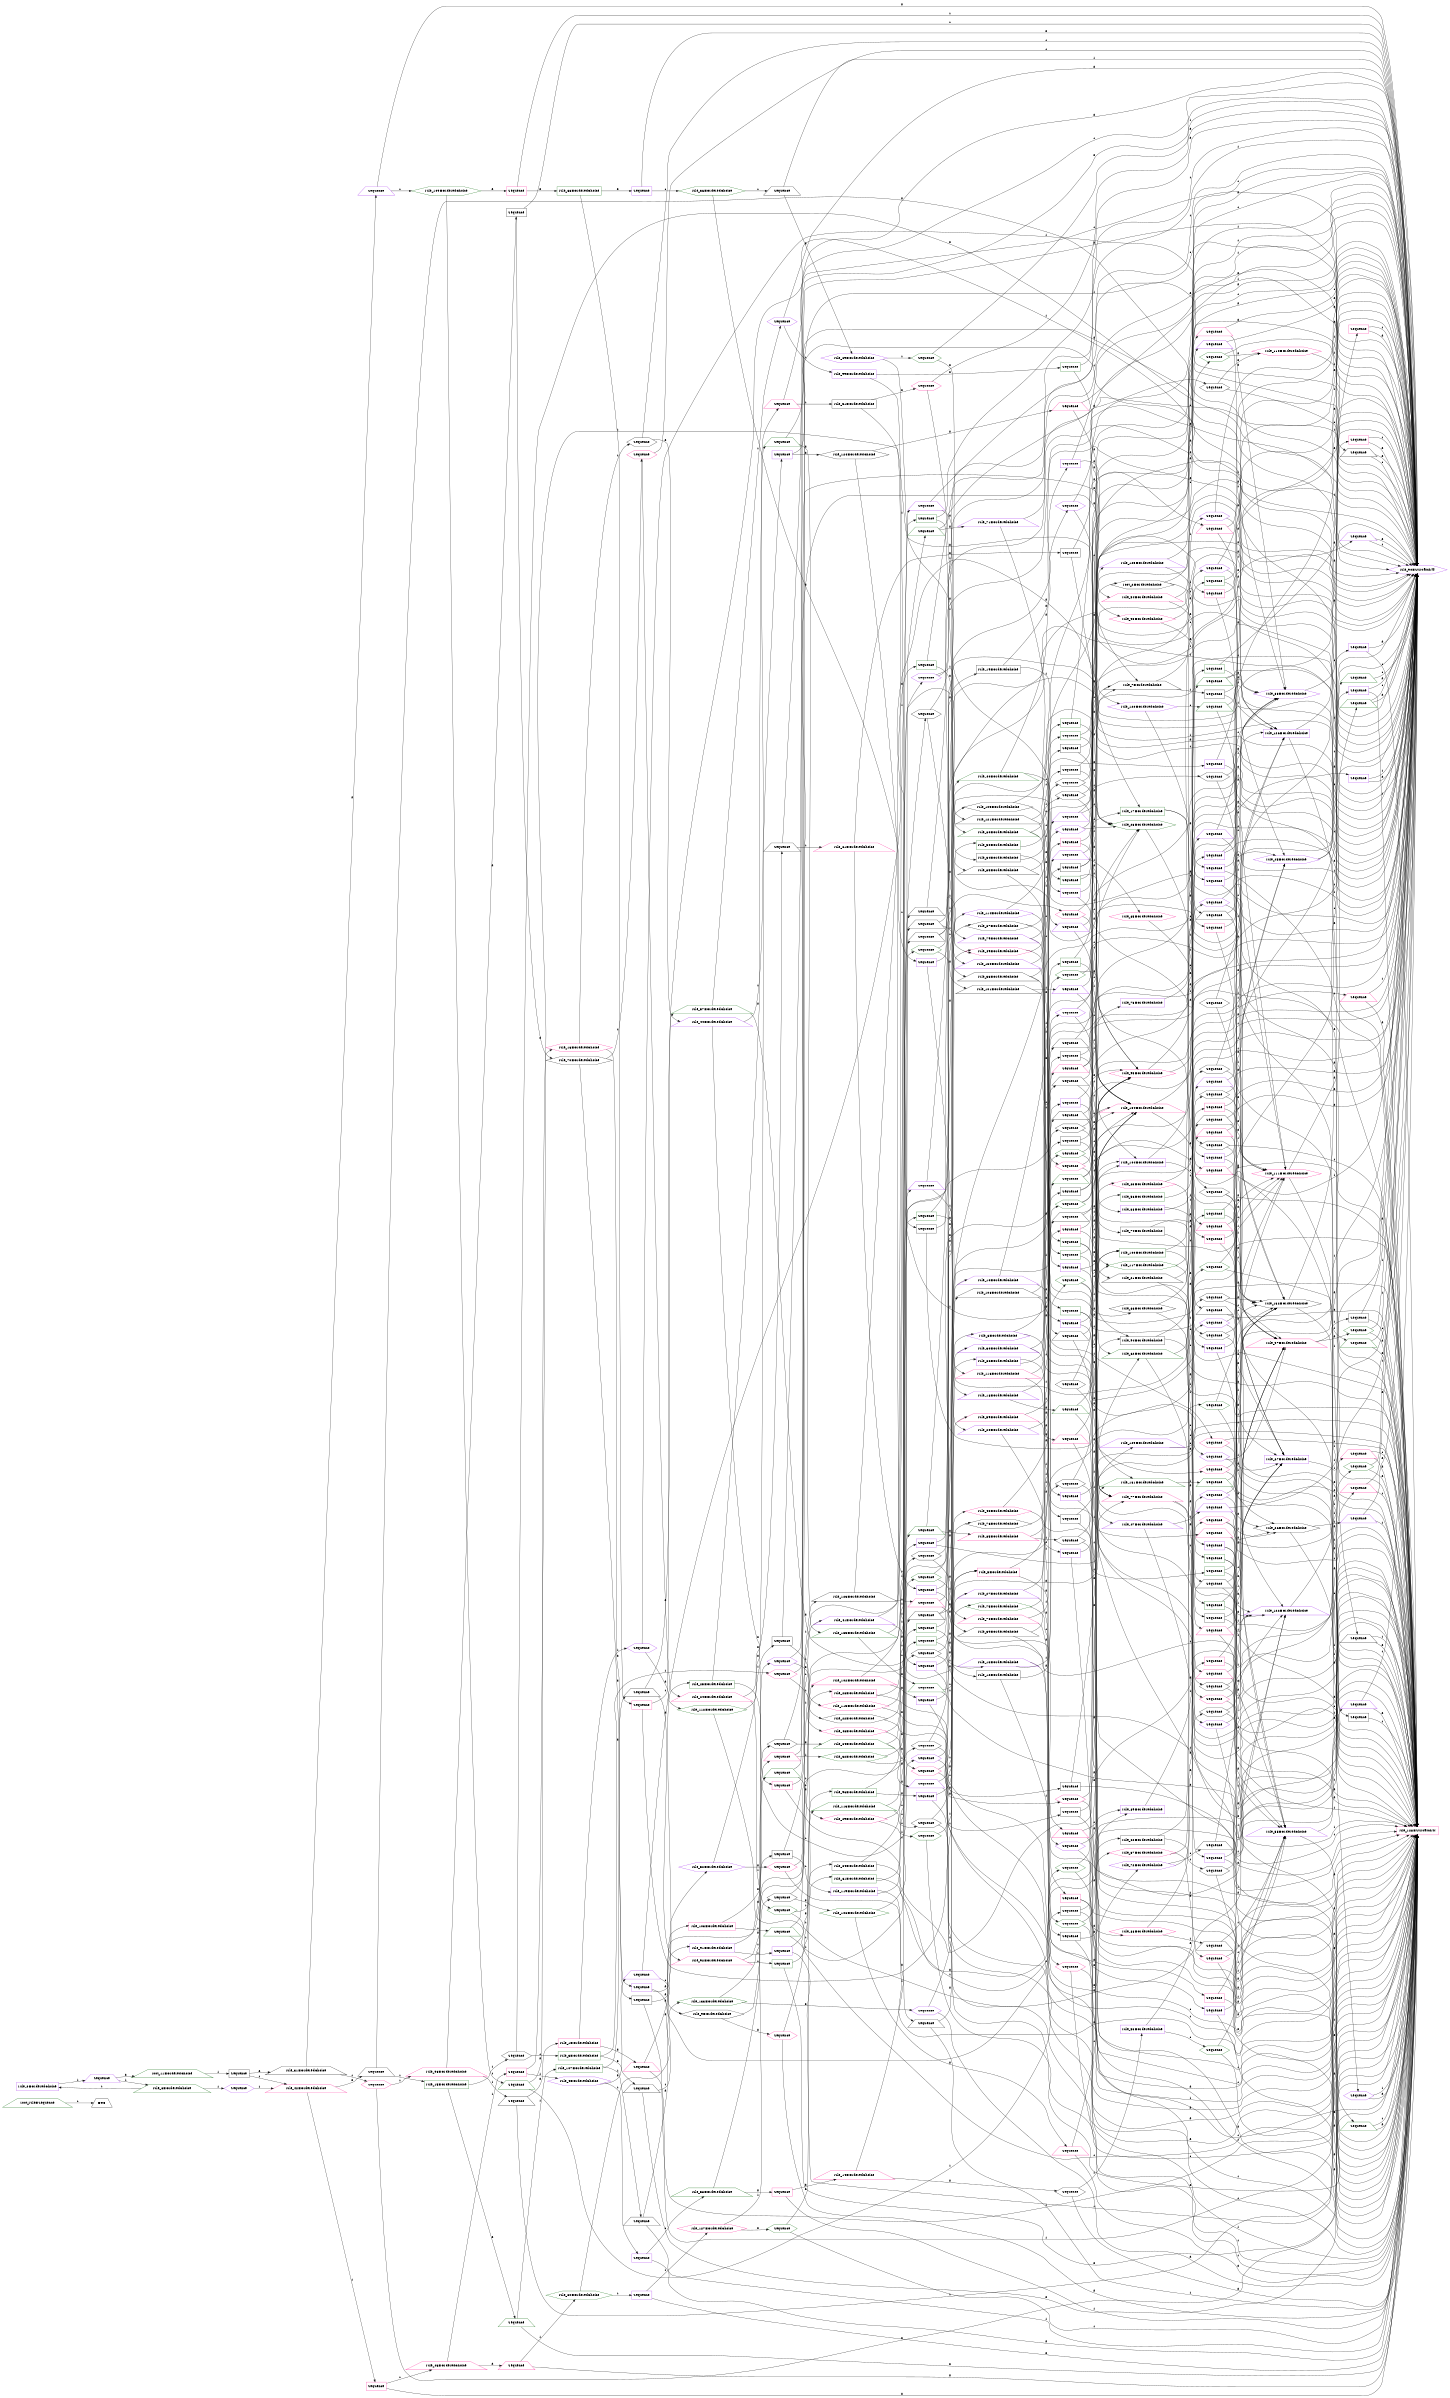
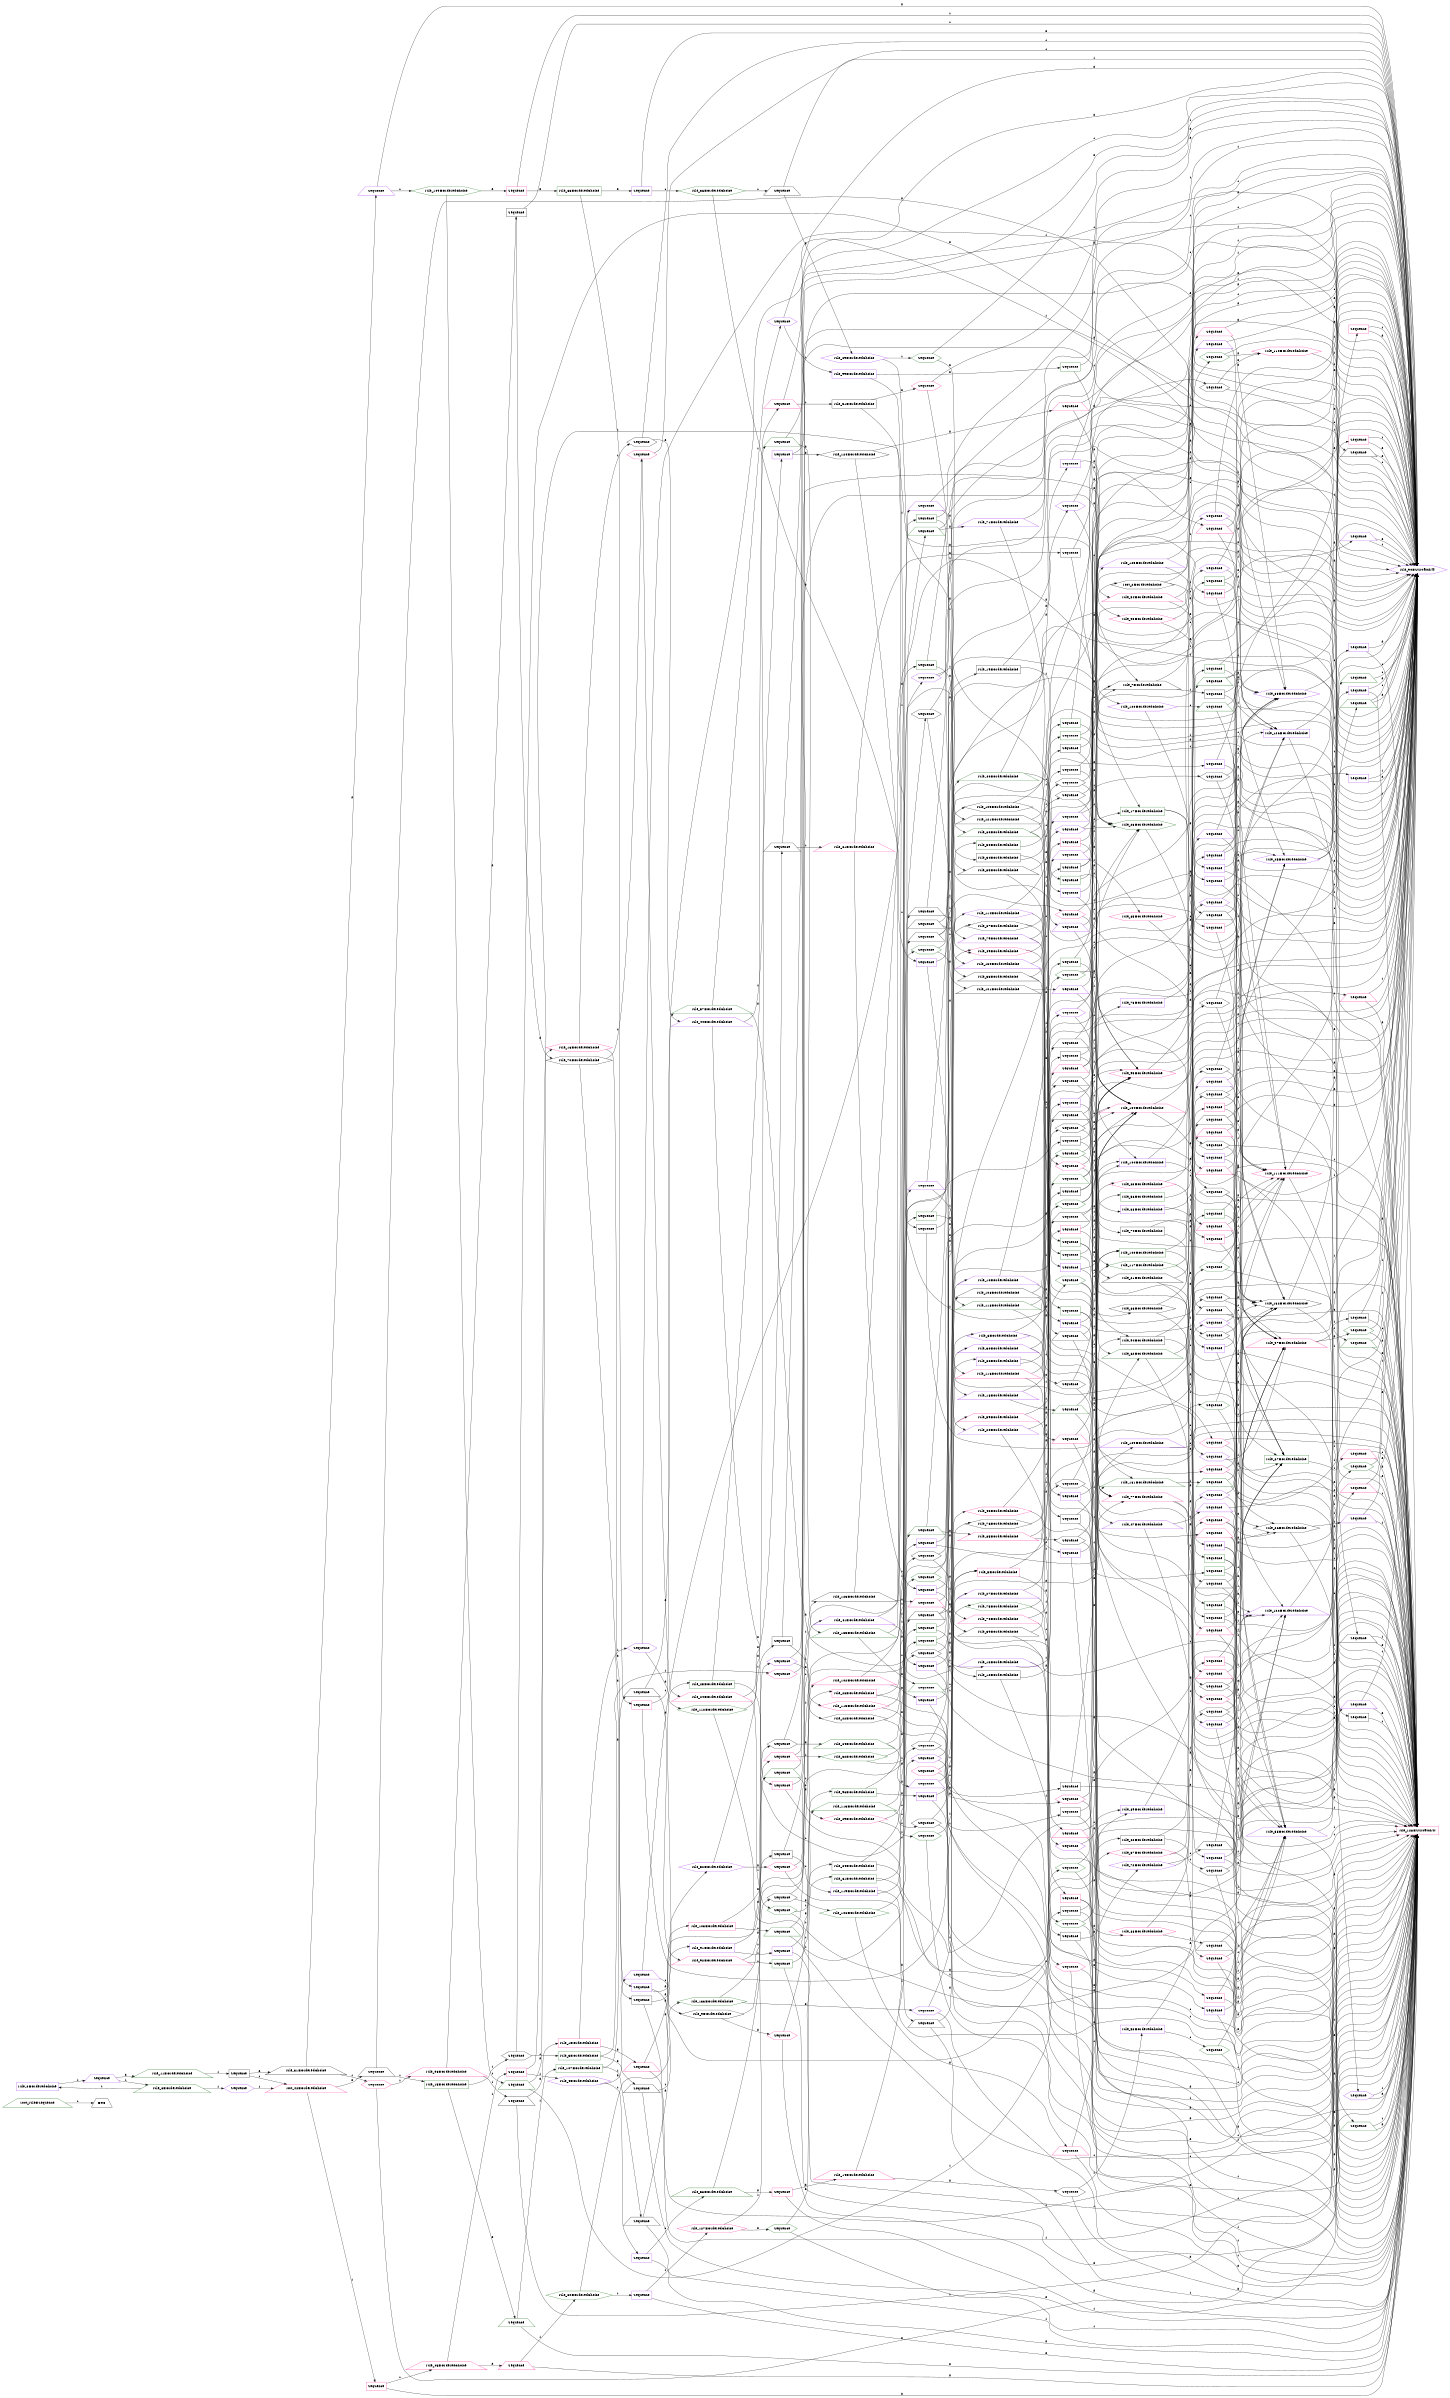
node "rule_118=OrderedChoice": added
node "rule_67=OrderedChoice": color purple -> darkgreen
node "rule_48=OrderedChoice": removed
node "root_11=OrderedChoice": label "root_11=OrderedChoice" -> "rule_11=OrderedChoice"
node "rule_42=OrderedChoice": label "rule_42=OrderedChoice" -> "root_42=OrderedChoice"
